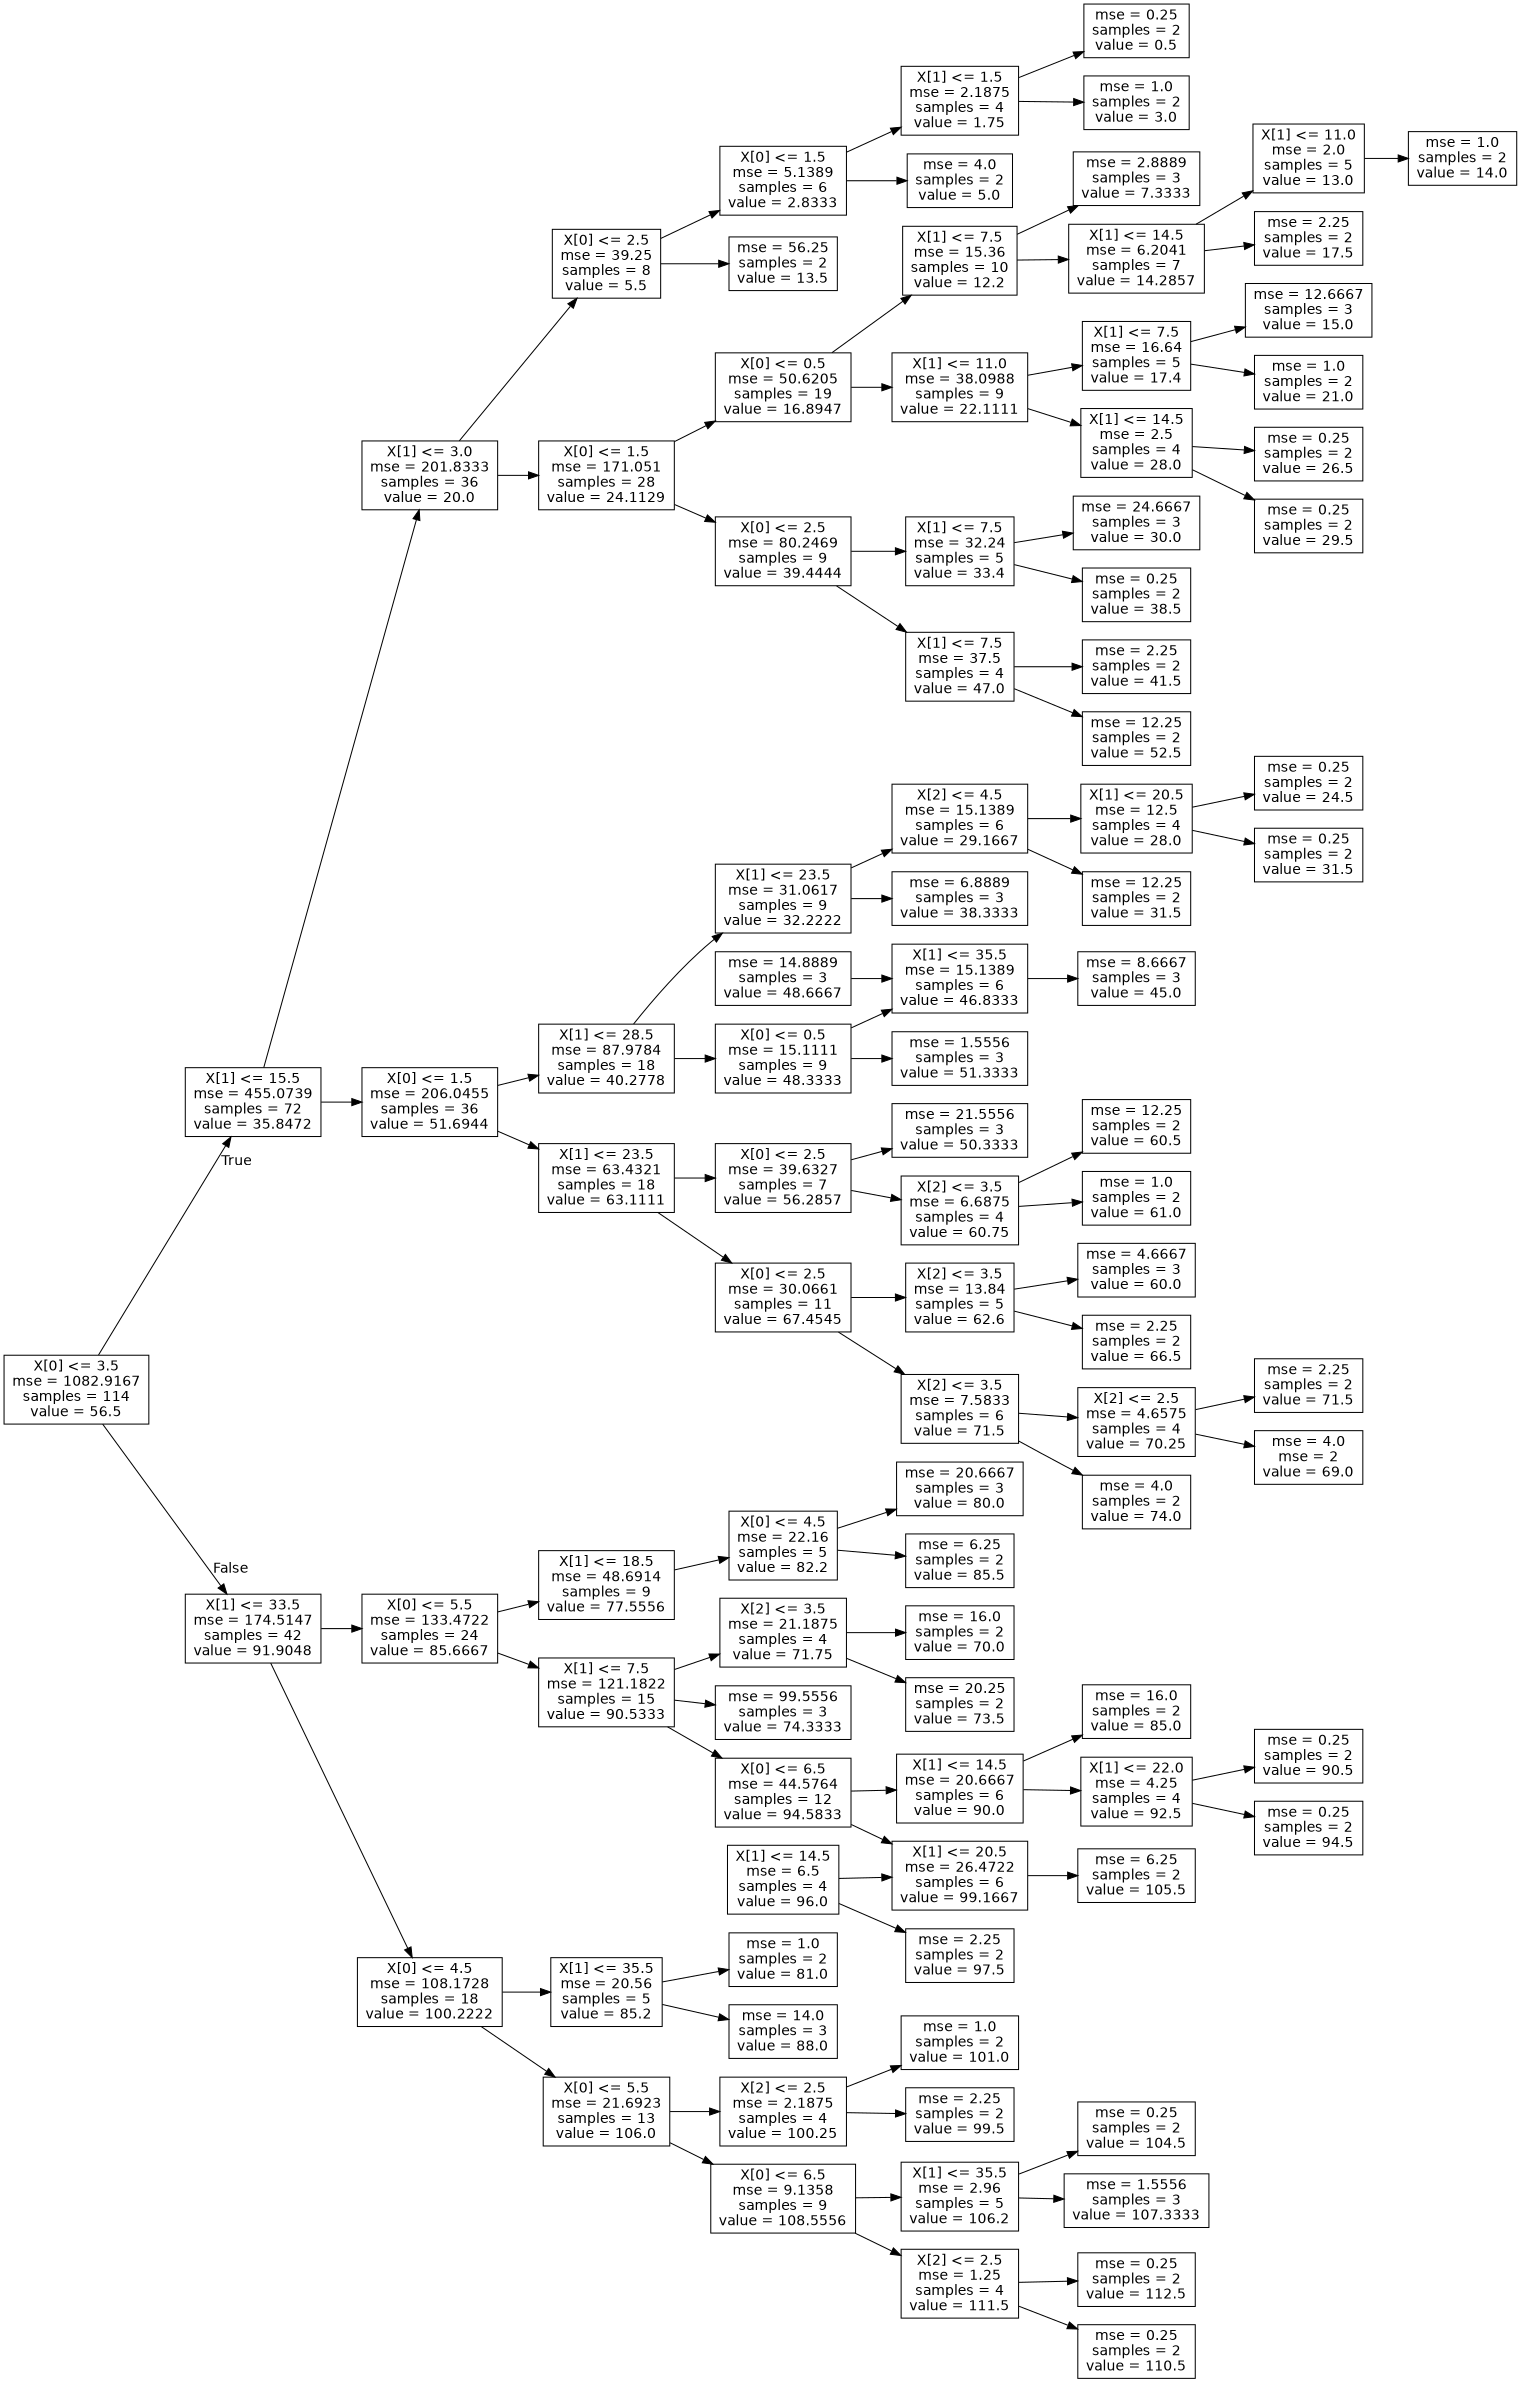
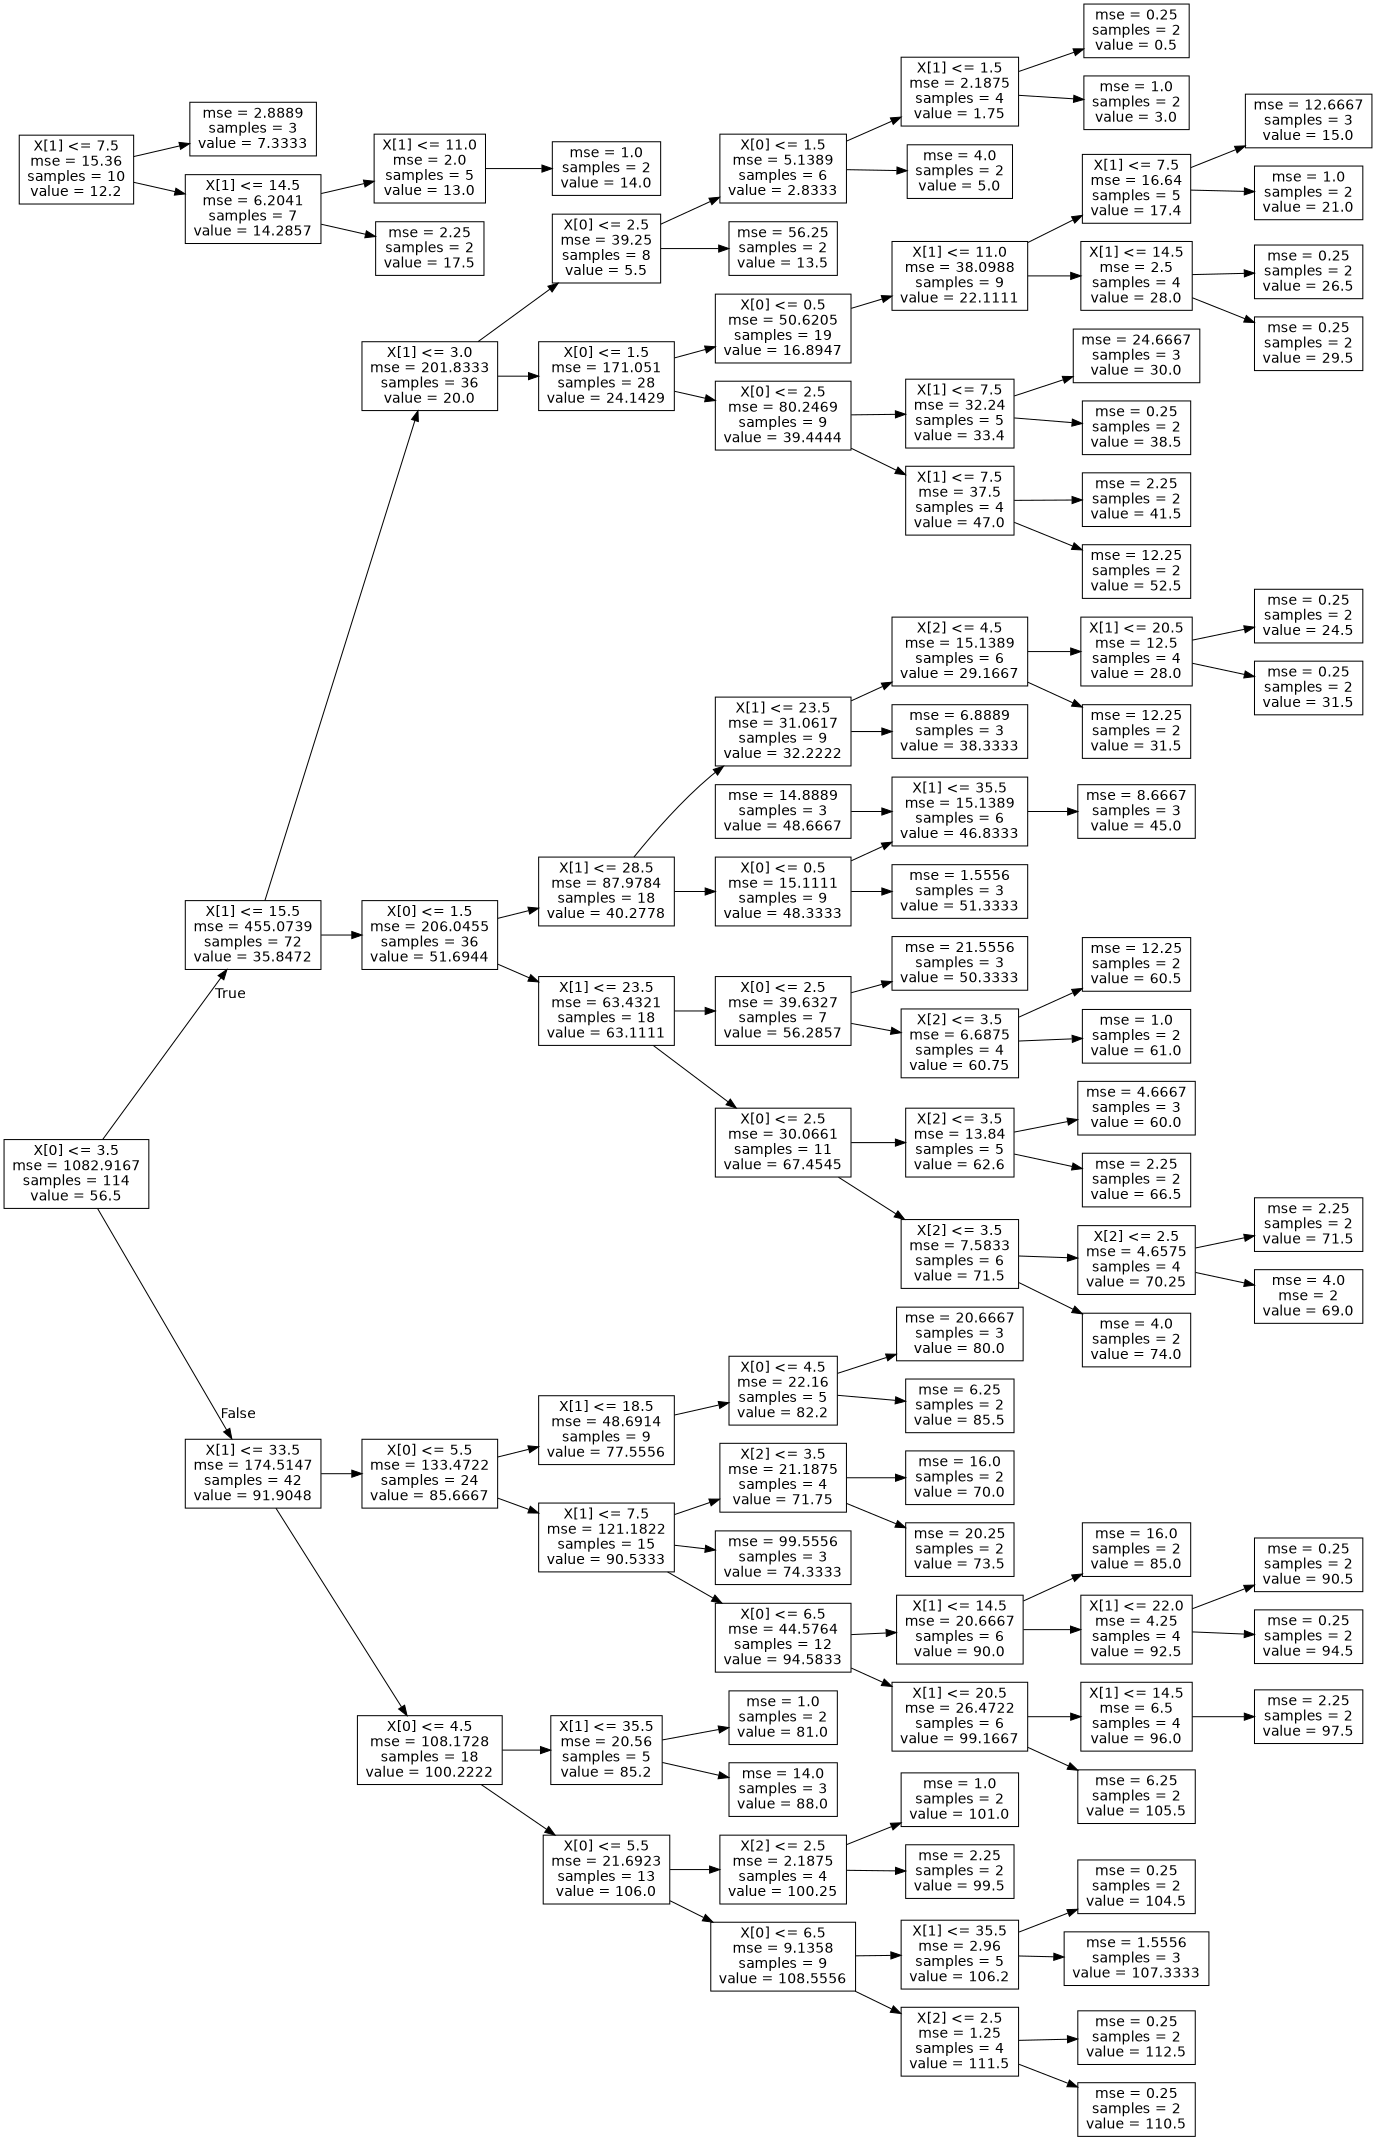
edge "X[0] <= 0.5 mse = 50.6205 samples = 19 value = 16.8947" -> "X[1] <= 7.5 mse = 15.36 samples = 10 value = 12.2": removed
node "X[0] <= 1.5 mse = 171.051 samples = 28 value = 24.1129": label "X[0] <= 1.5 mse = 171.051 samples = 28 value = 24.1129" -> "X[0] <= 1.5 mse = 171.051 samples = 28 value = 24.1429"
edge "X[1] <= 14.5 mse = 6.5 samples = 4 value = 96.0" -> "X[1] <= 20.5 mse = 26.4722 samples = 6 value = 99.1667": reversed
